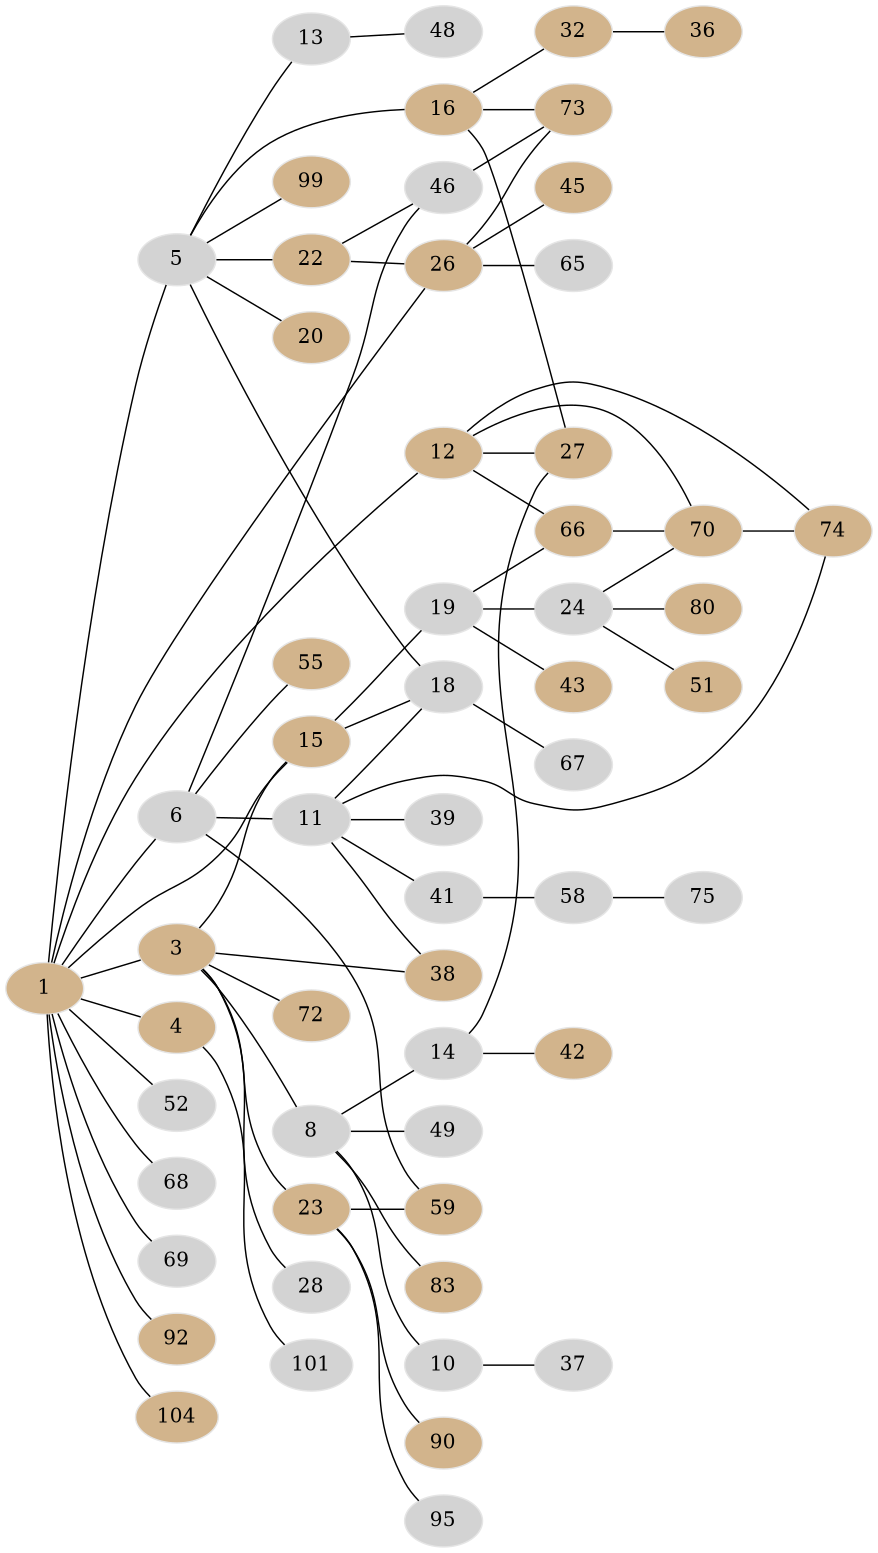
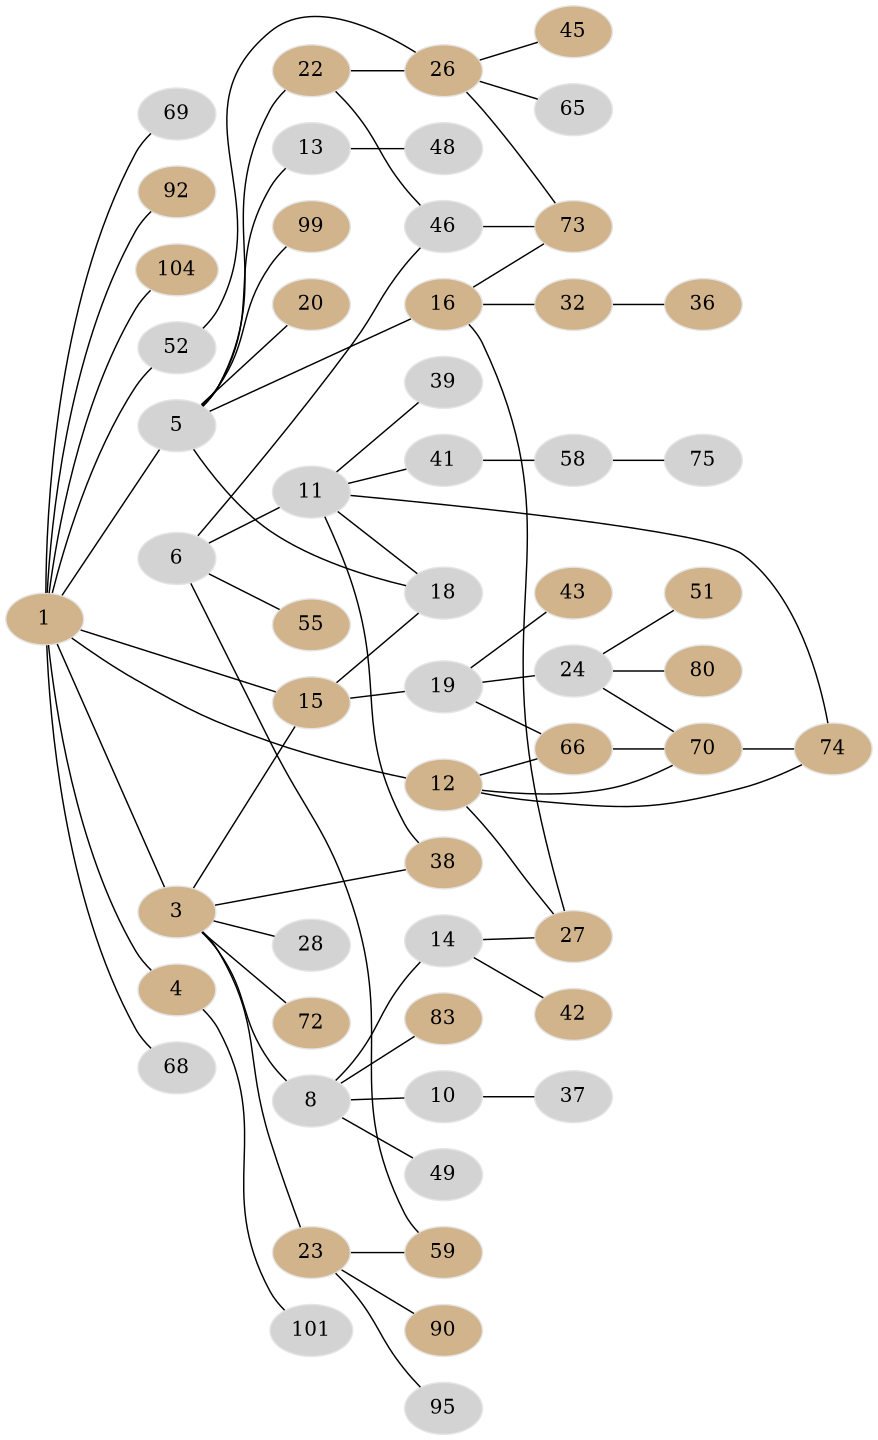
edge "26" -- "1": now "26" -- "52"
node "67": removed
edge "6" -- "1": removed
